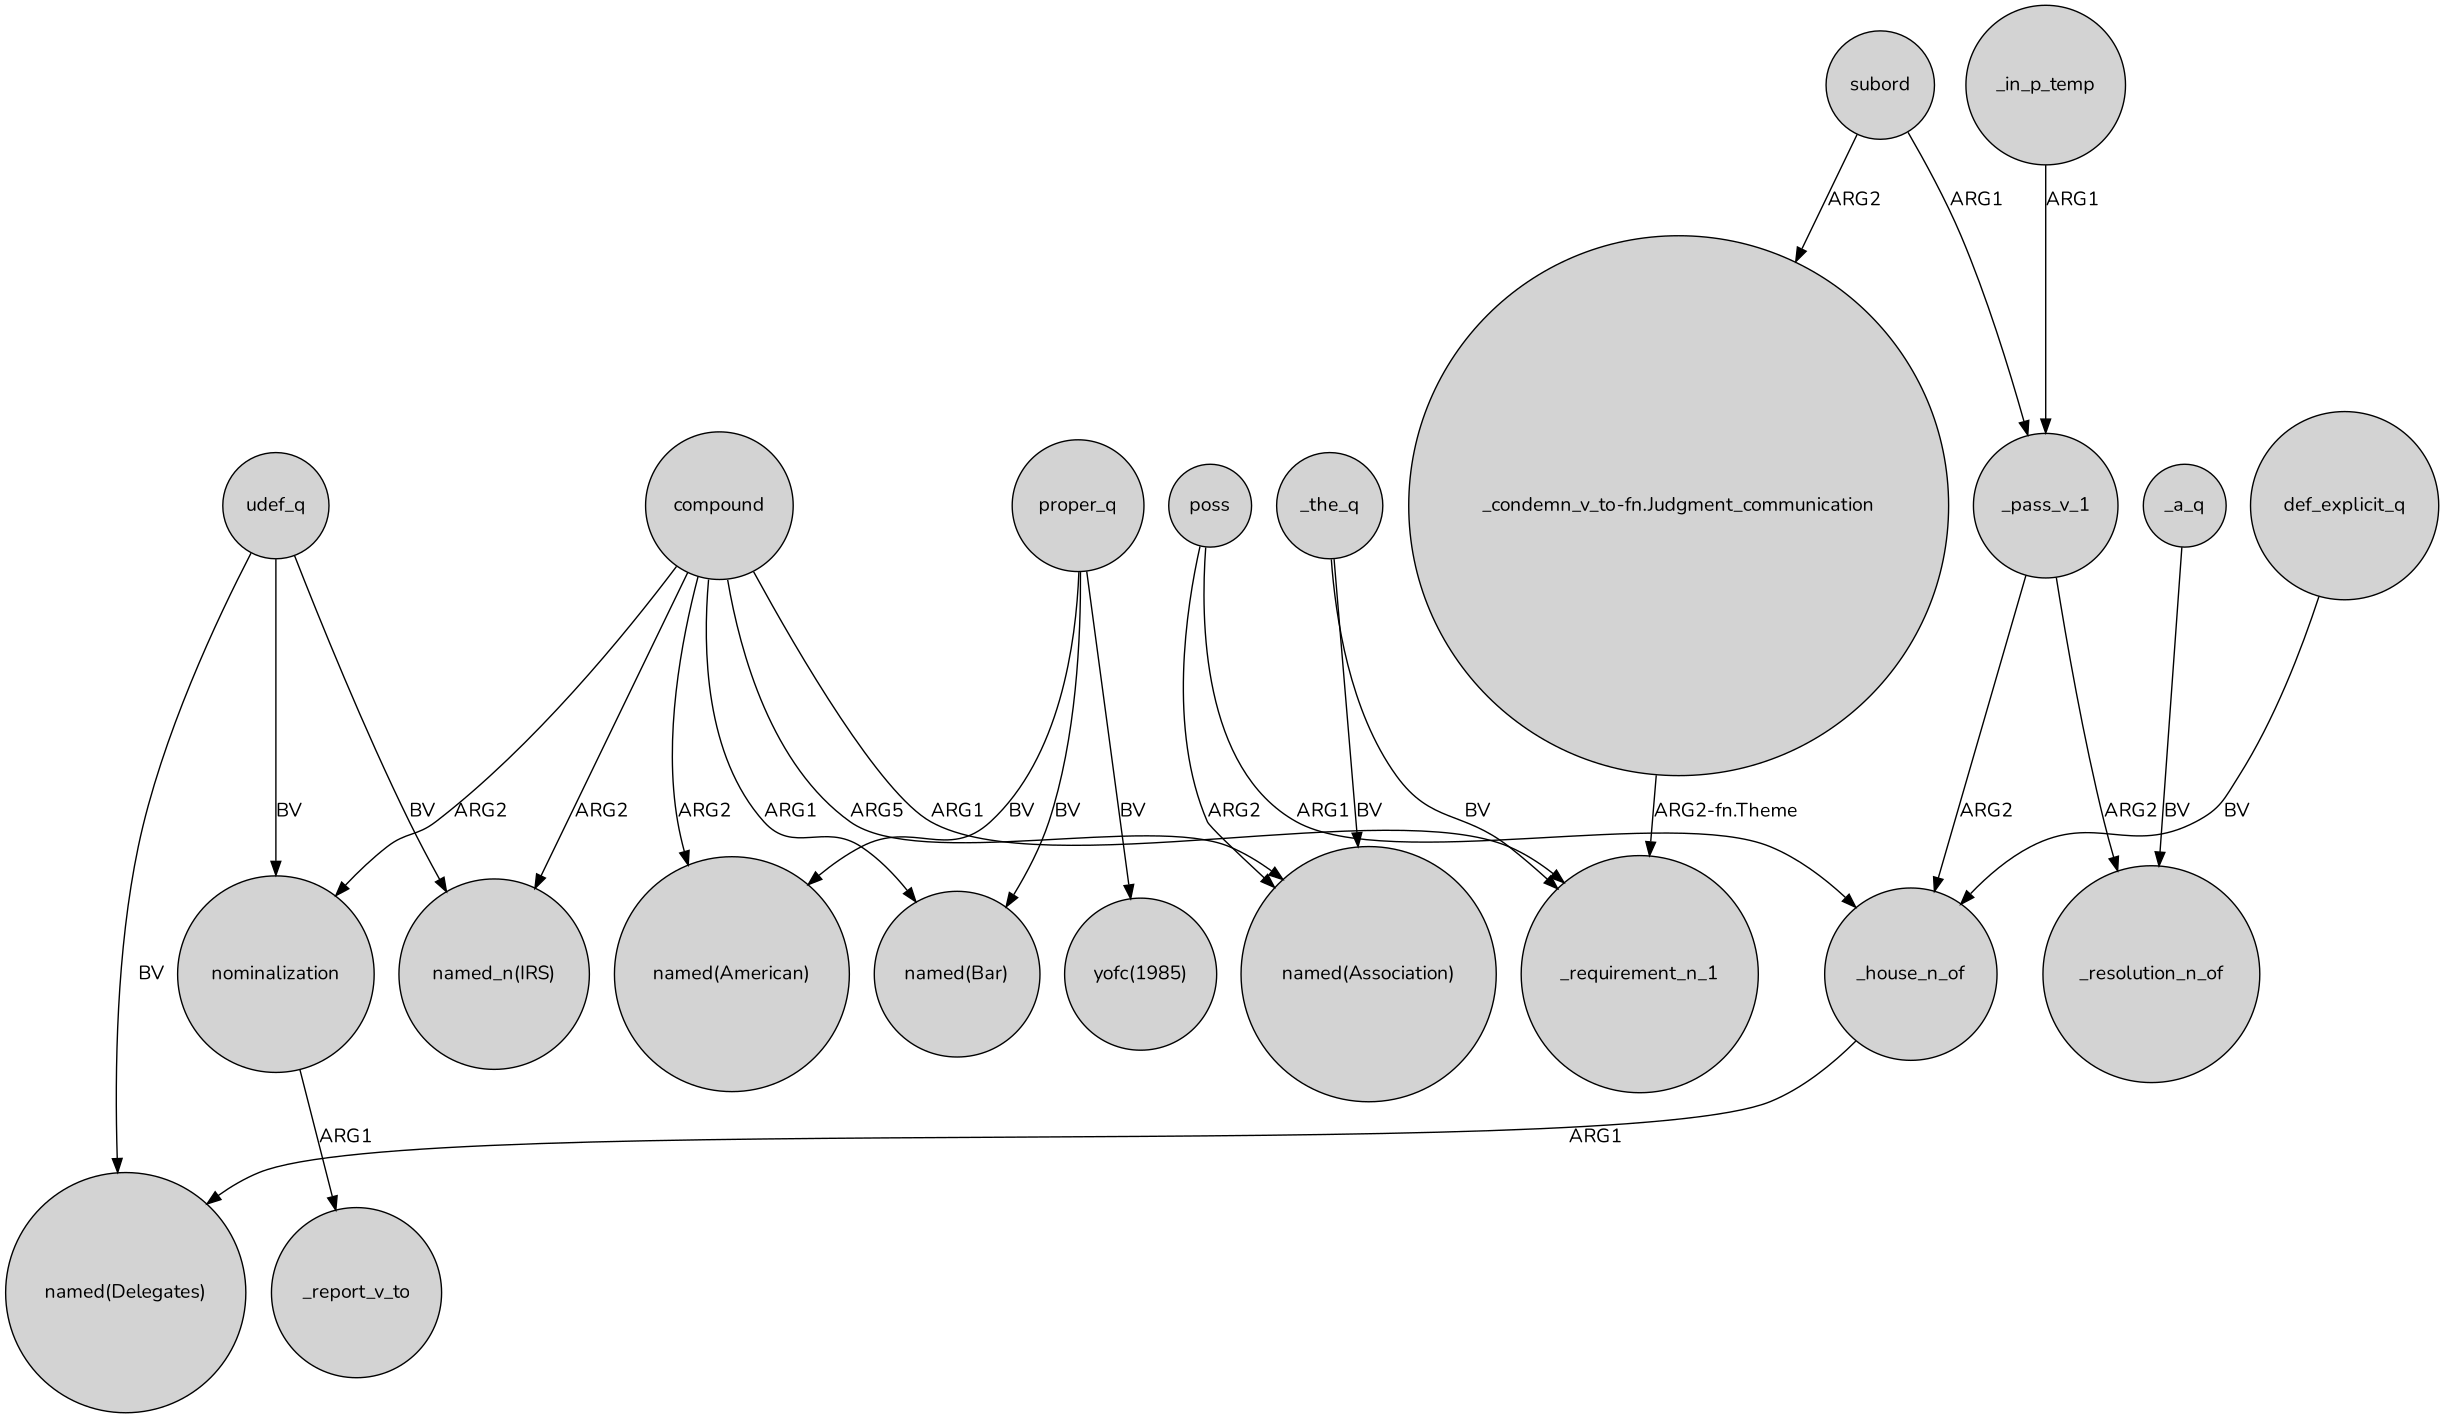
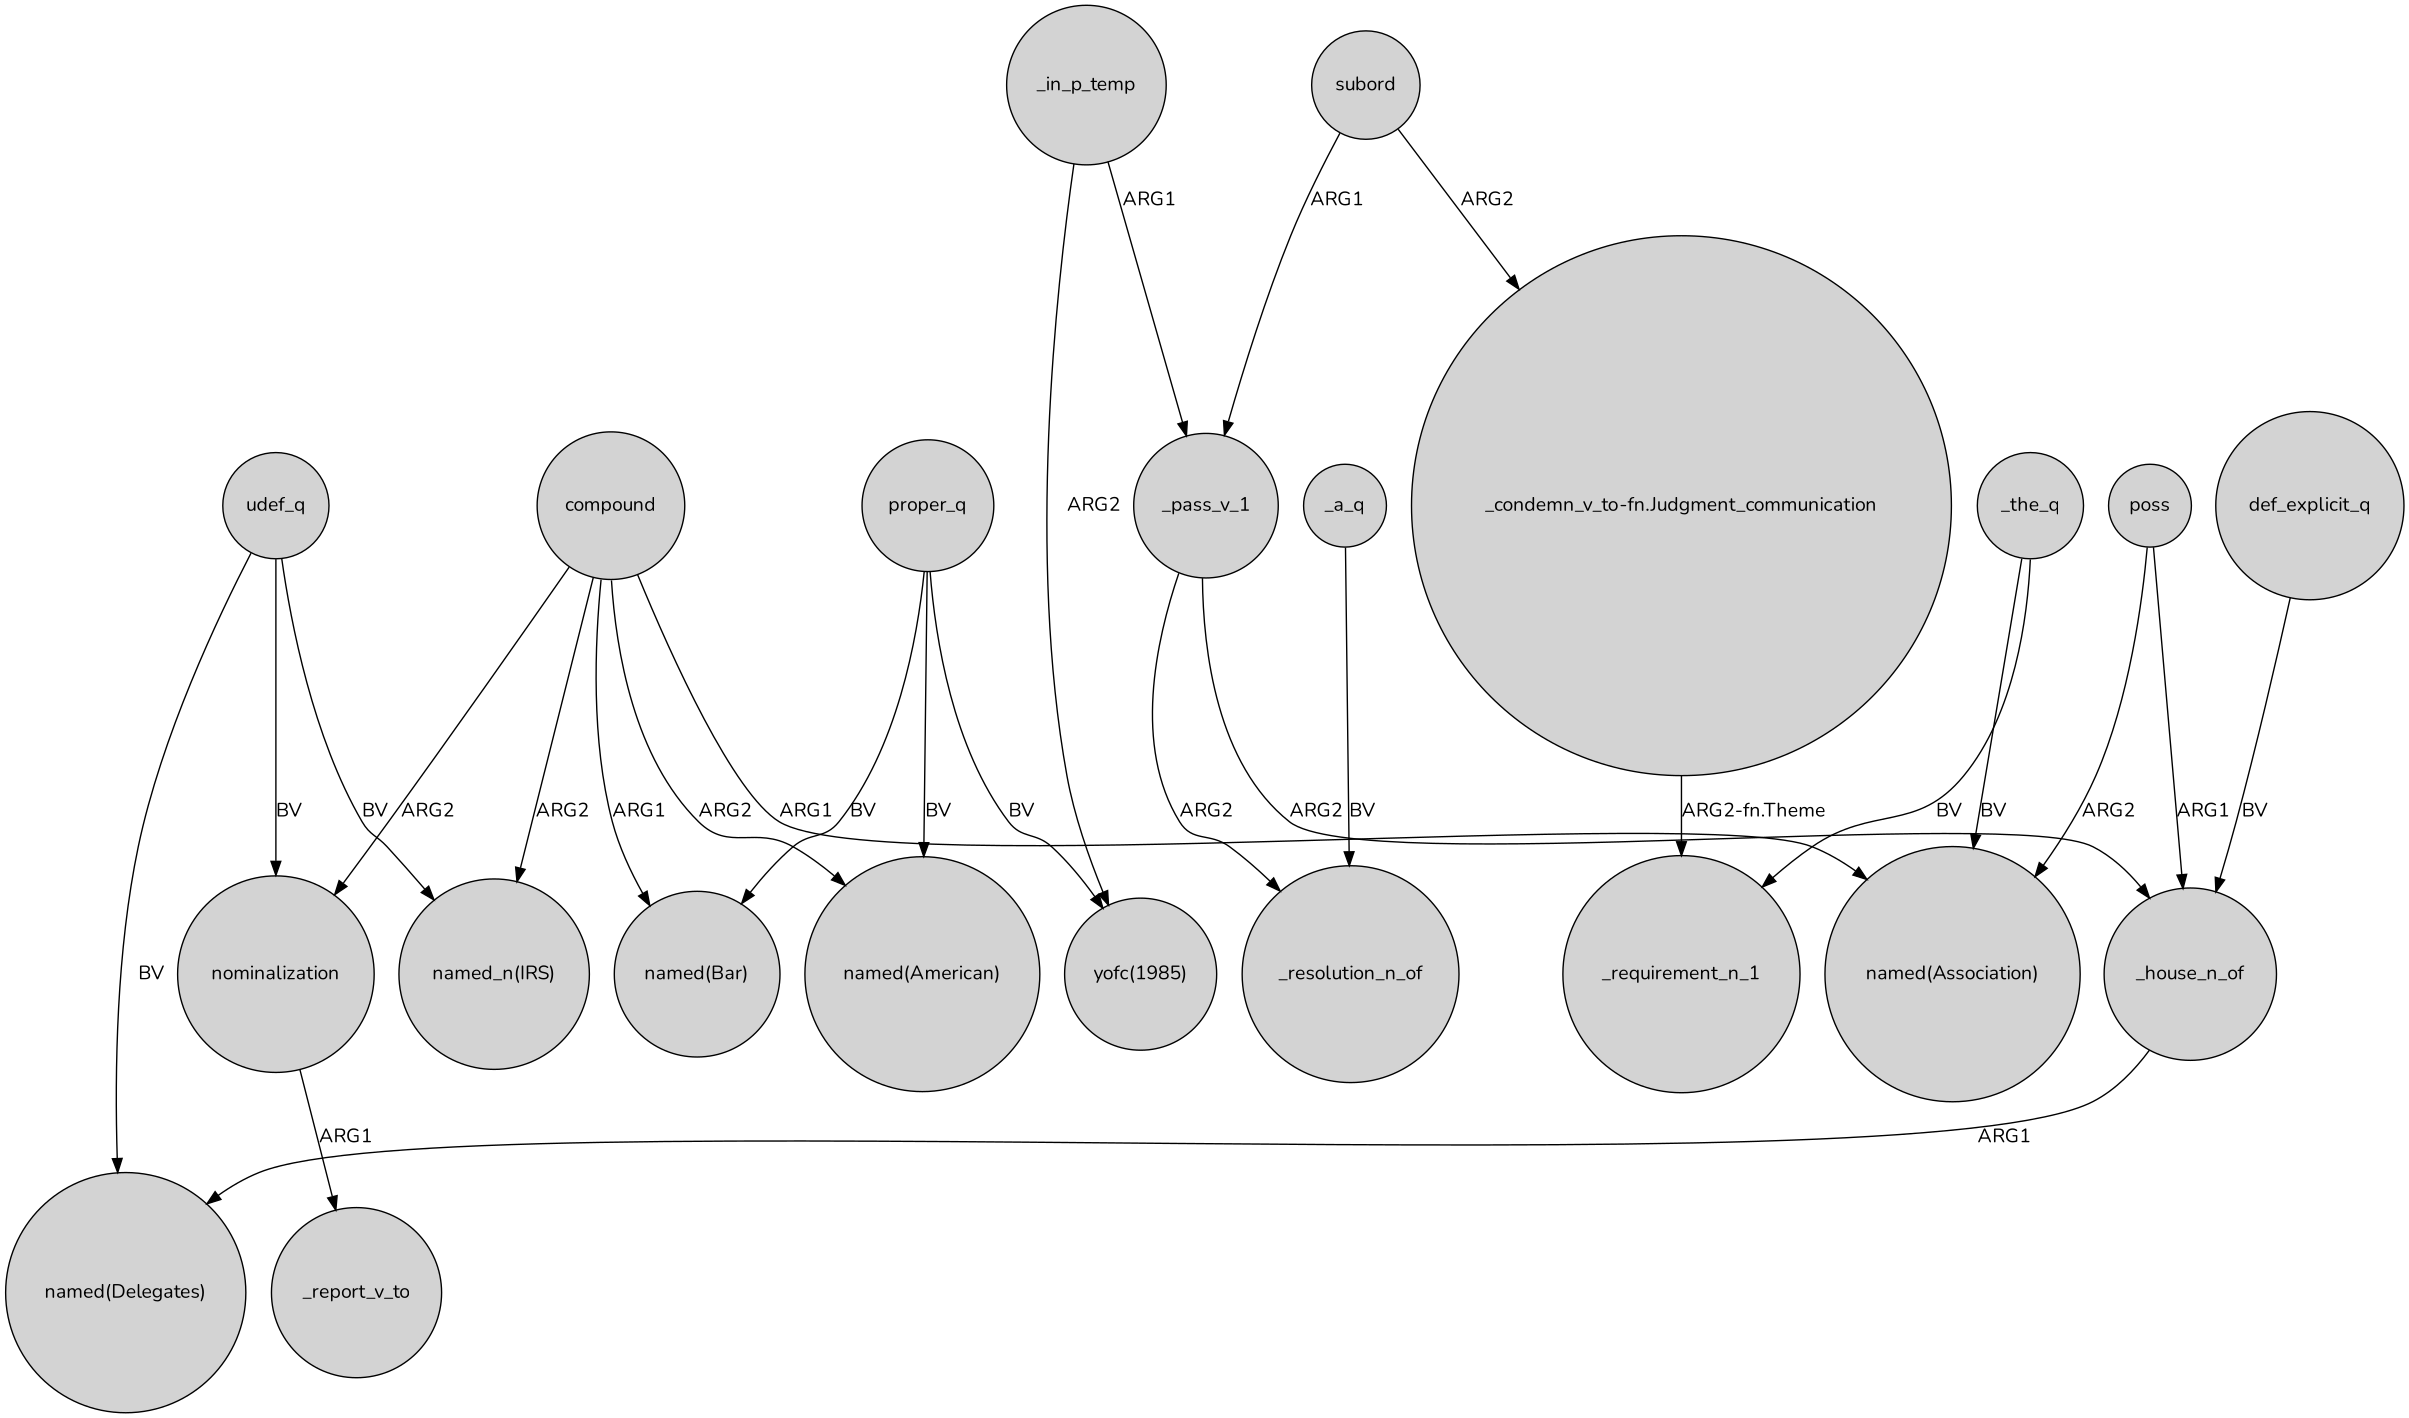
edge "_in_p_temp" -> "yofc(1985)": added, label "ARG2"
edge "compound" -> "named(Association)": label "ARG5" -> "ARG1"
edge "compound" -> "_requirement_n_1": removed, label "ARG1"
